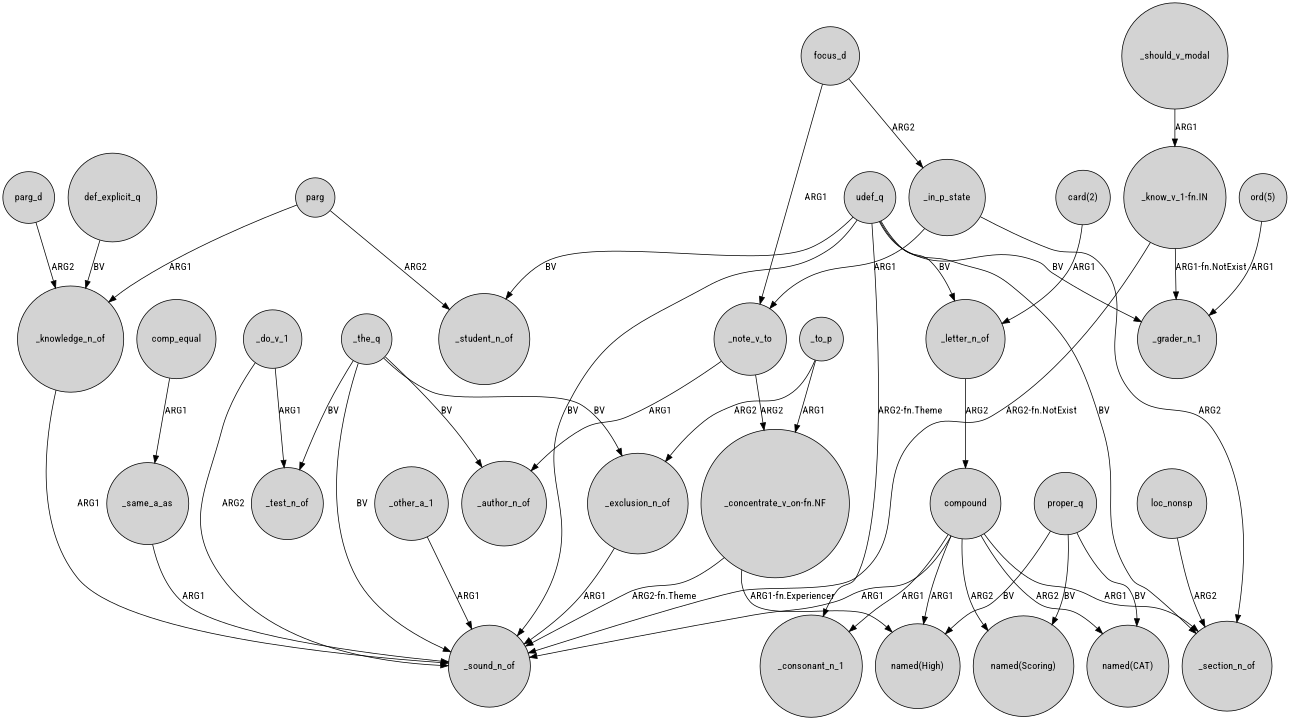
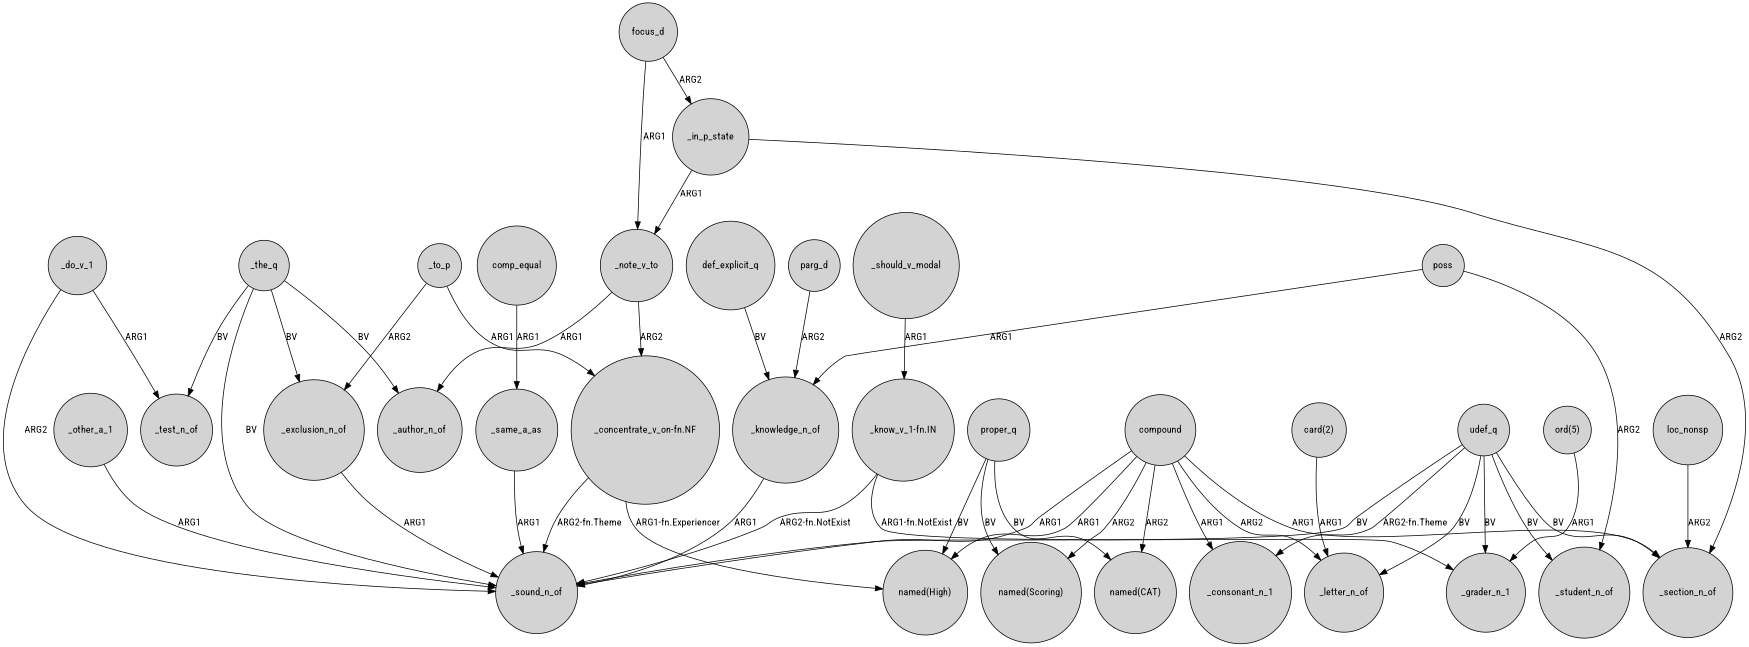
node "parg": label "parg" -> "poss"
edge "_letter_n_of" -> "compound": reversed
